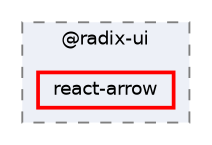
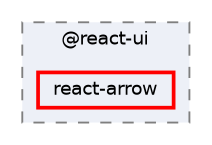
cluster "@radix-ui": label "@radix-ui" -> "@react-ui"
